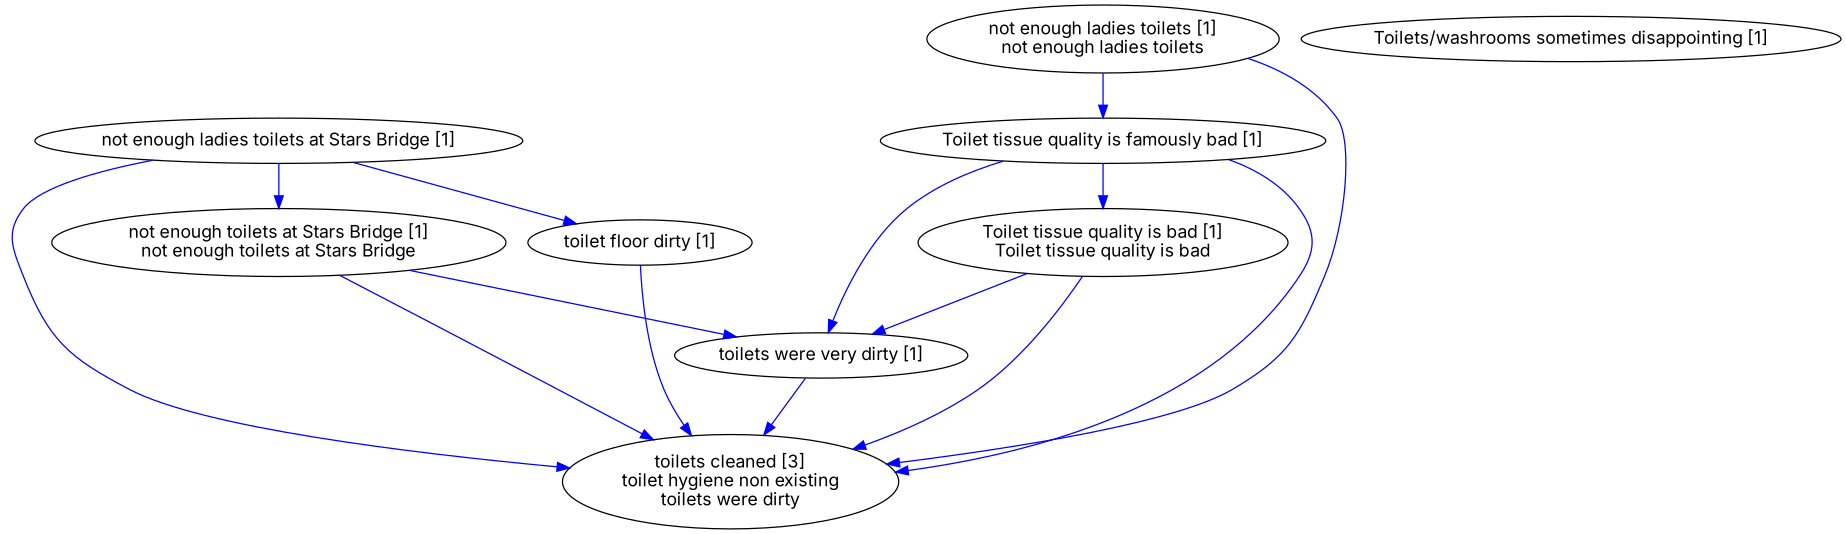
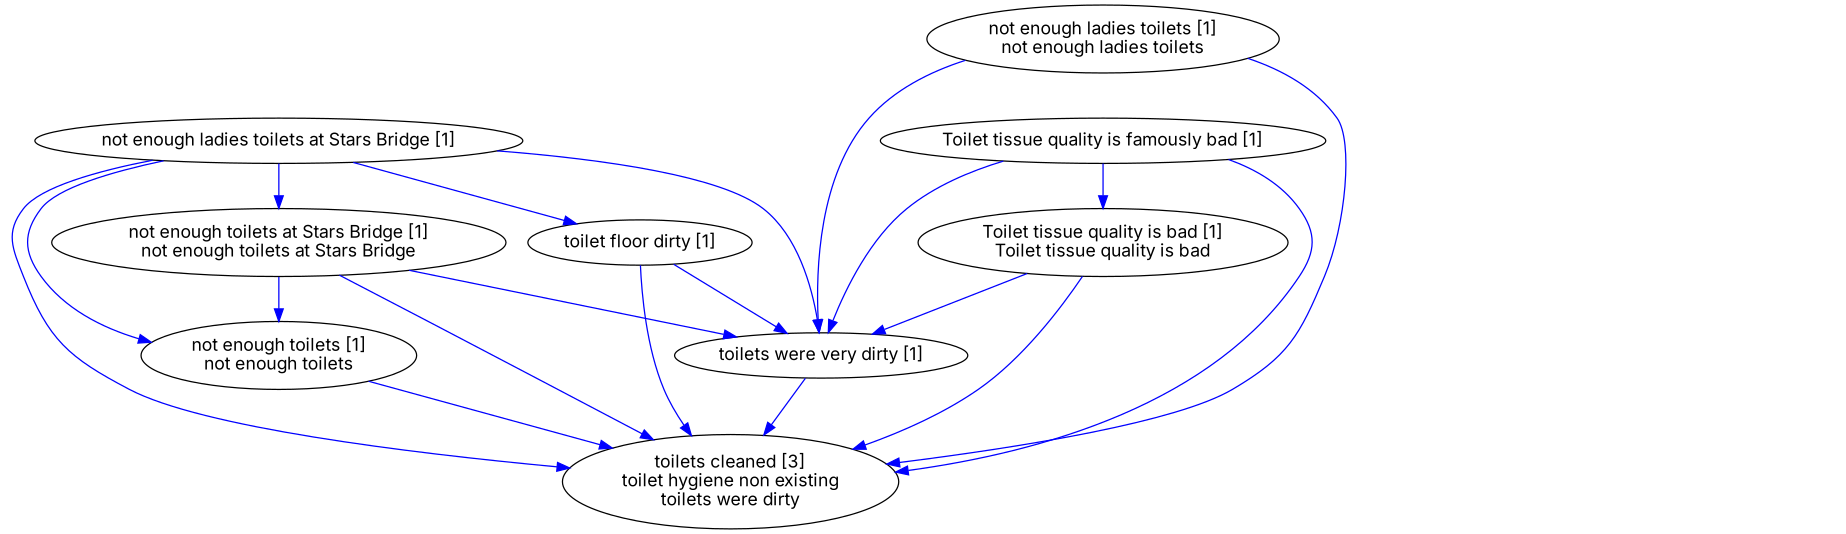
node "Toilets/washrooms sometimes disappointing [1]": removed
edge "not enough ladies toilets [1] not enough ladies toilets" -> "Toilet tissue quality is famously bad [1]": now "not enough ladies toilets [1] not enough ladies toilets" -> "toilets were very dirty [1]"
edge "not enough ladies toilets at Stars Bridge [1]" -> "toilets were very dirty [1]": added
edge "toilet floor dirty [1]" -> "toilets were very dirty [1]": added
node "not enough toilets [1] not enough toilets": added
